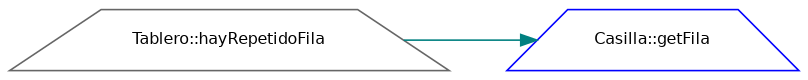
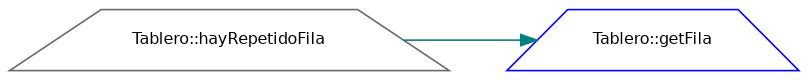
node "Casilla::getFila": label "Casilla::getFila" -> "Tablero::getFila"
